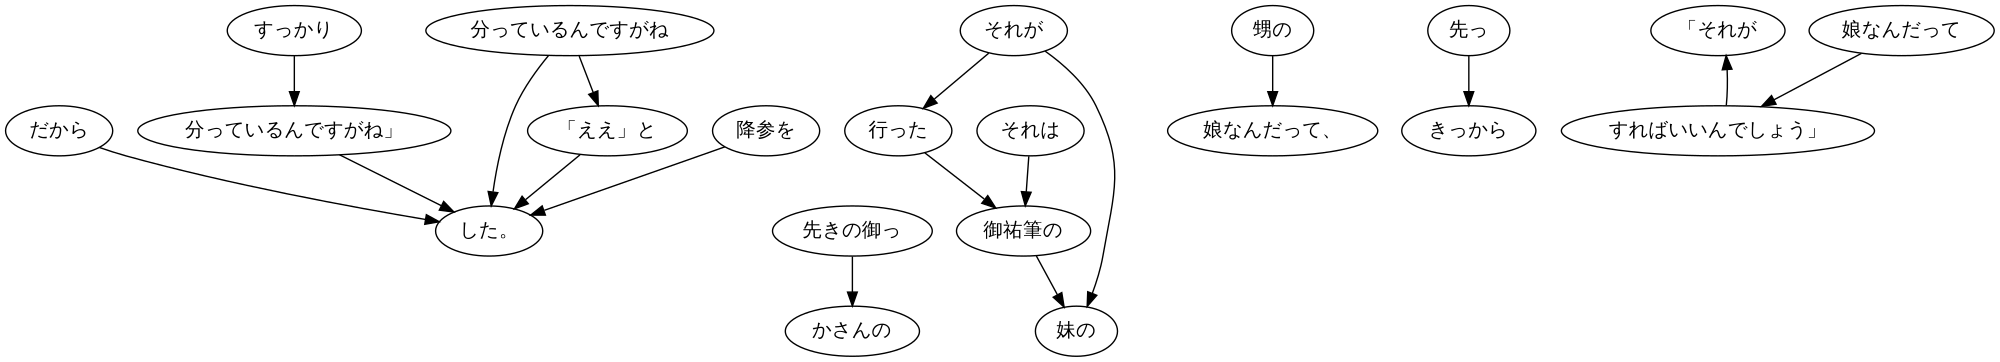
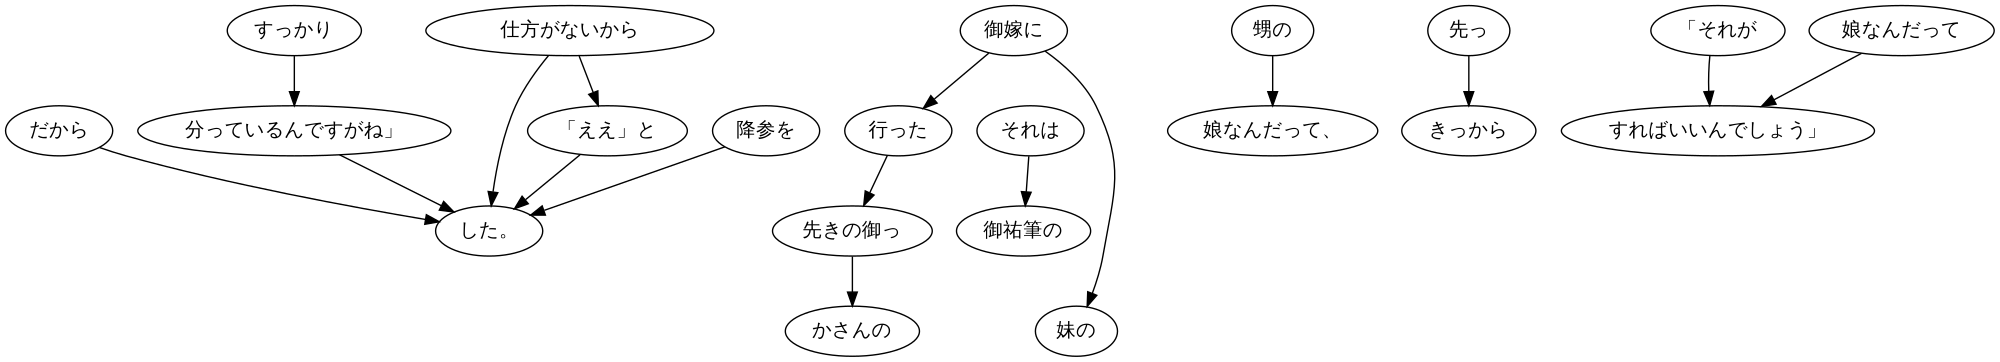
node "分っているんですがね": label "分っているんですがね" -> "仕方がないから"
node "それが": label "それが" -> "御嫁に"
edge "すればいいんでしょう」" -> "「それが": reversed
edge "行った" -> "御祐筆の": now "行った" -> "先きの御っ"
edge "御祐筆の" -> "妹の": removed
